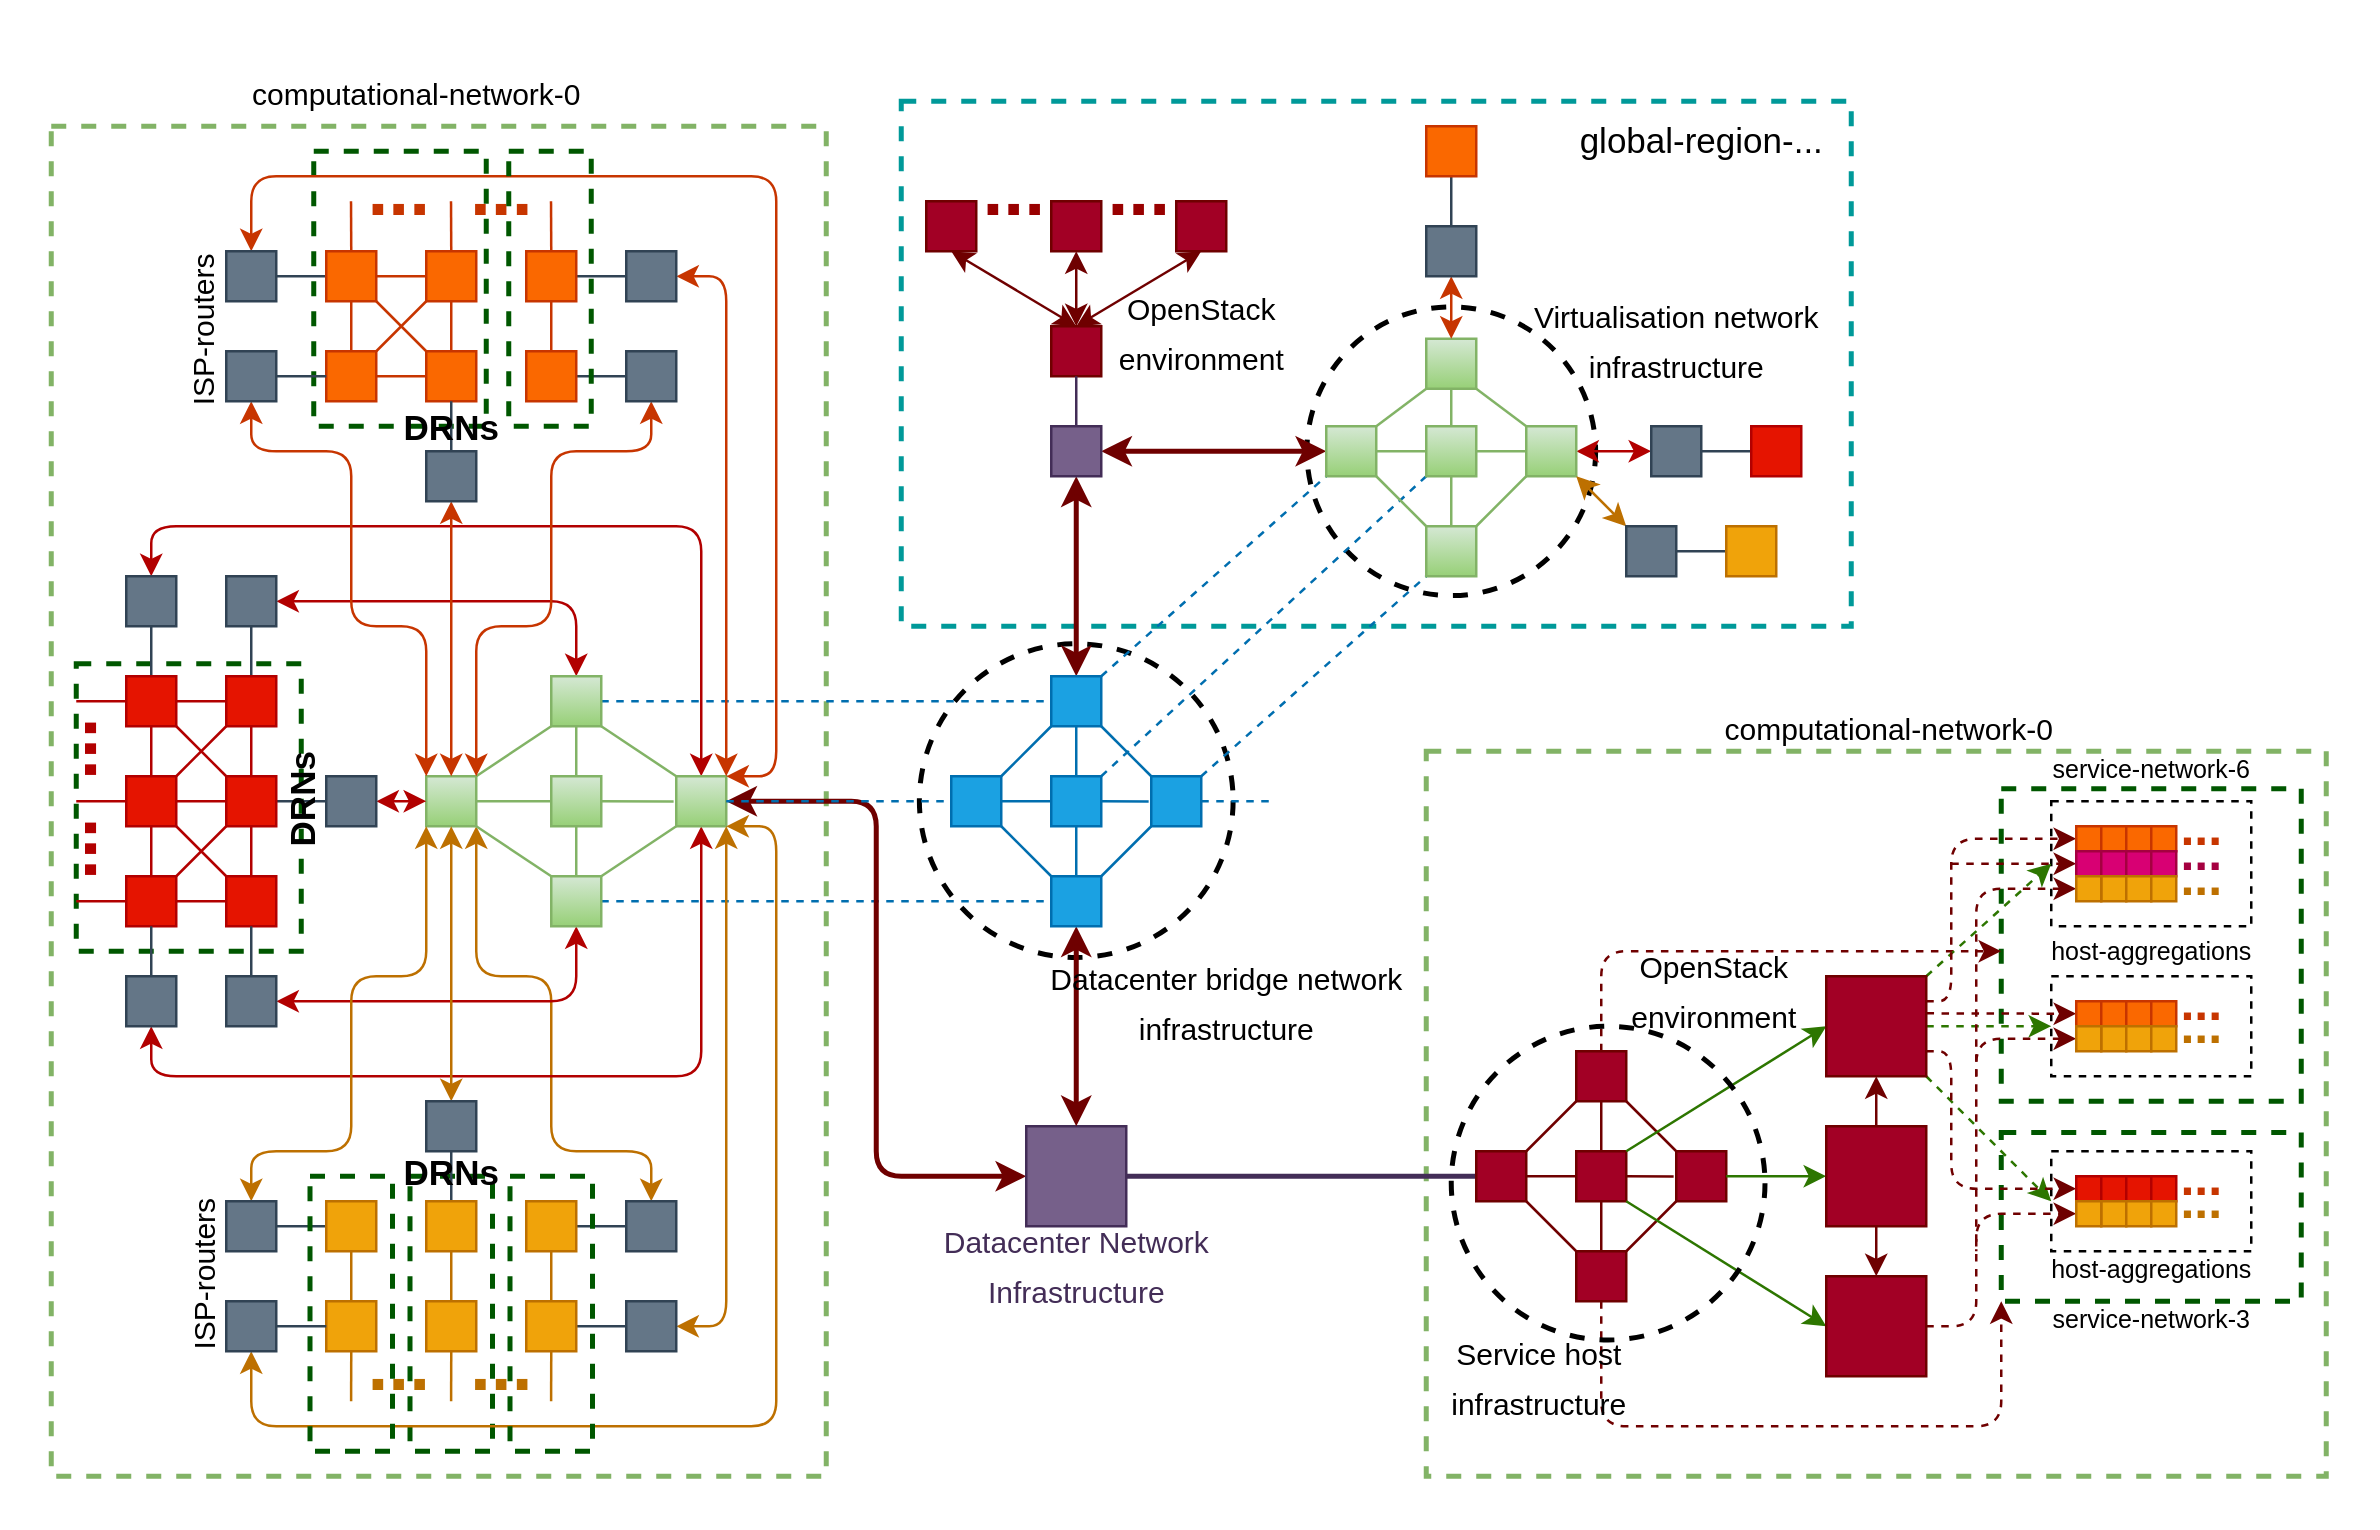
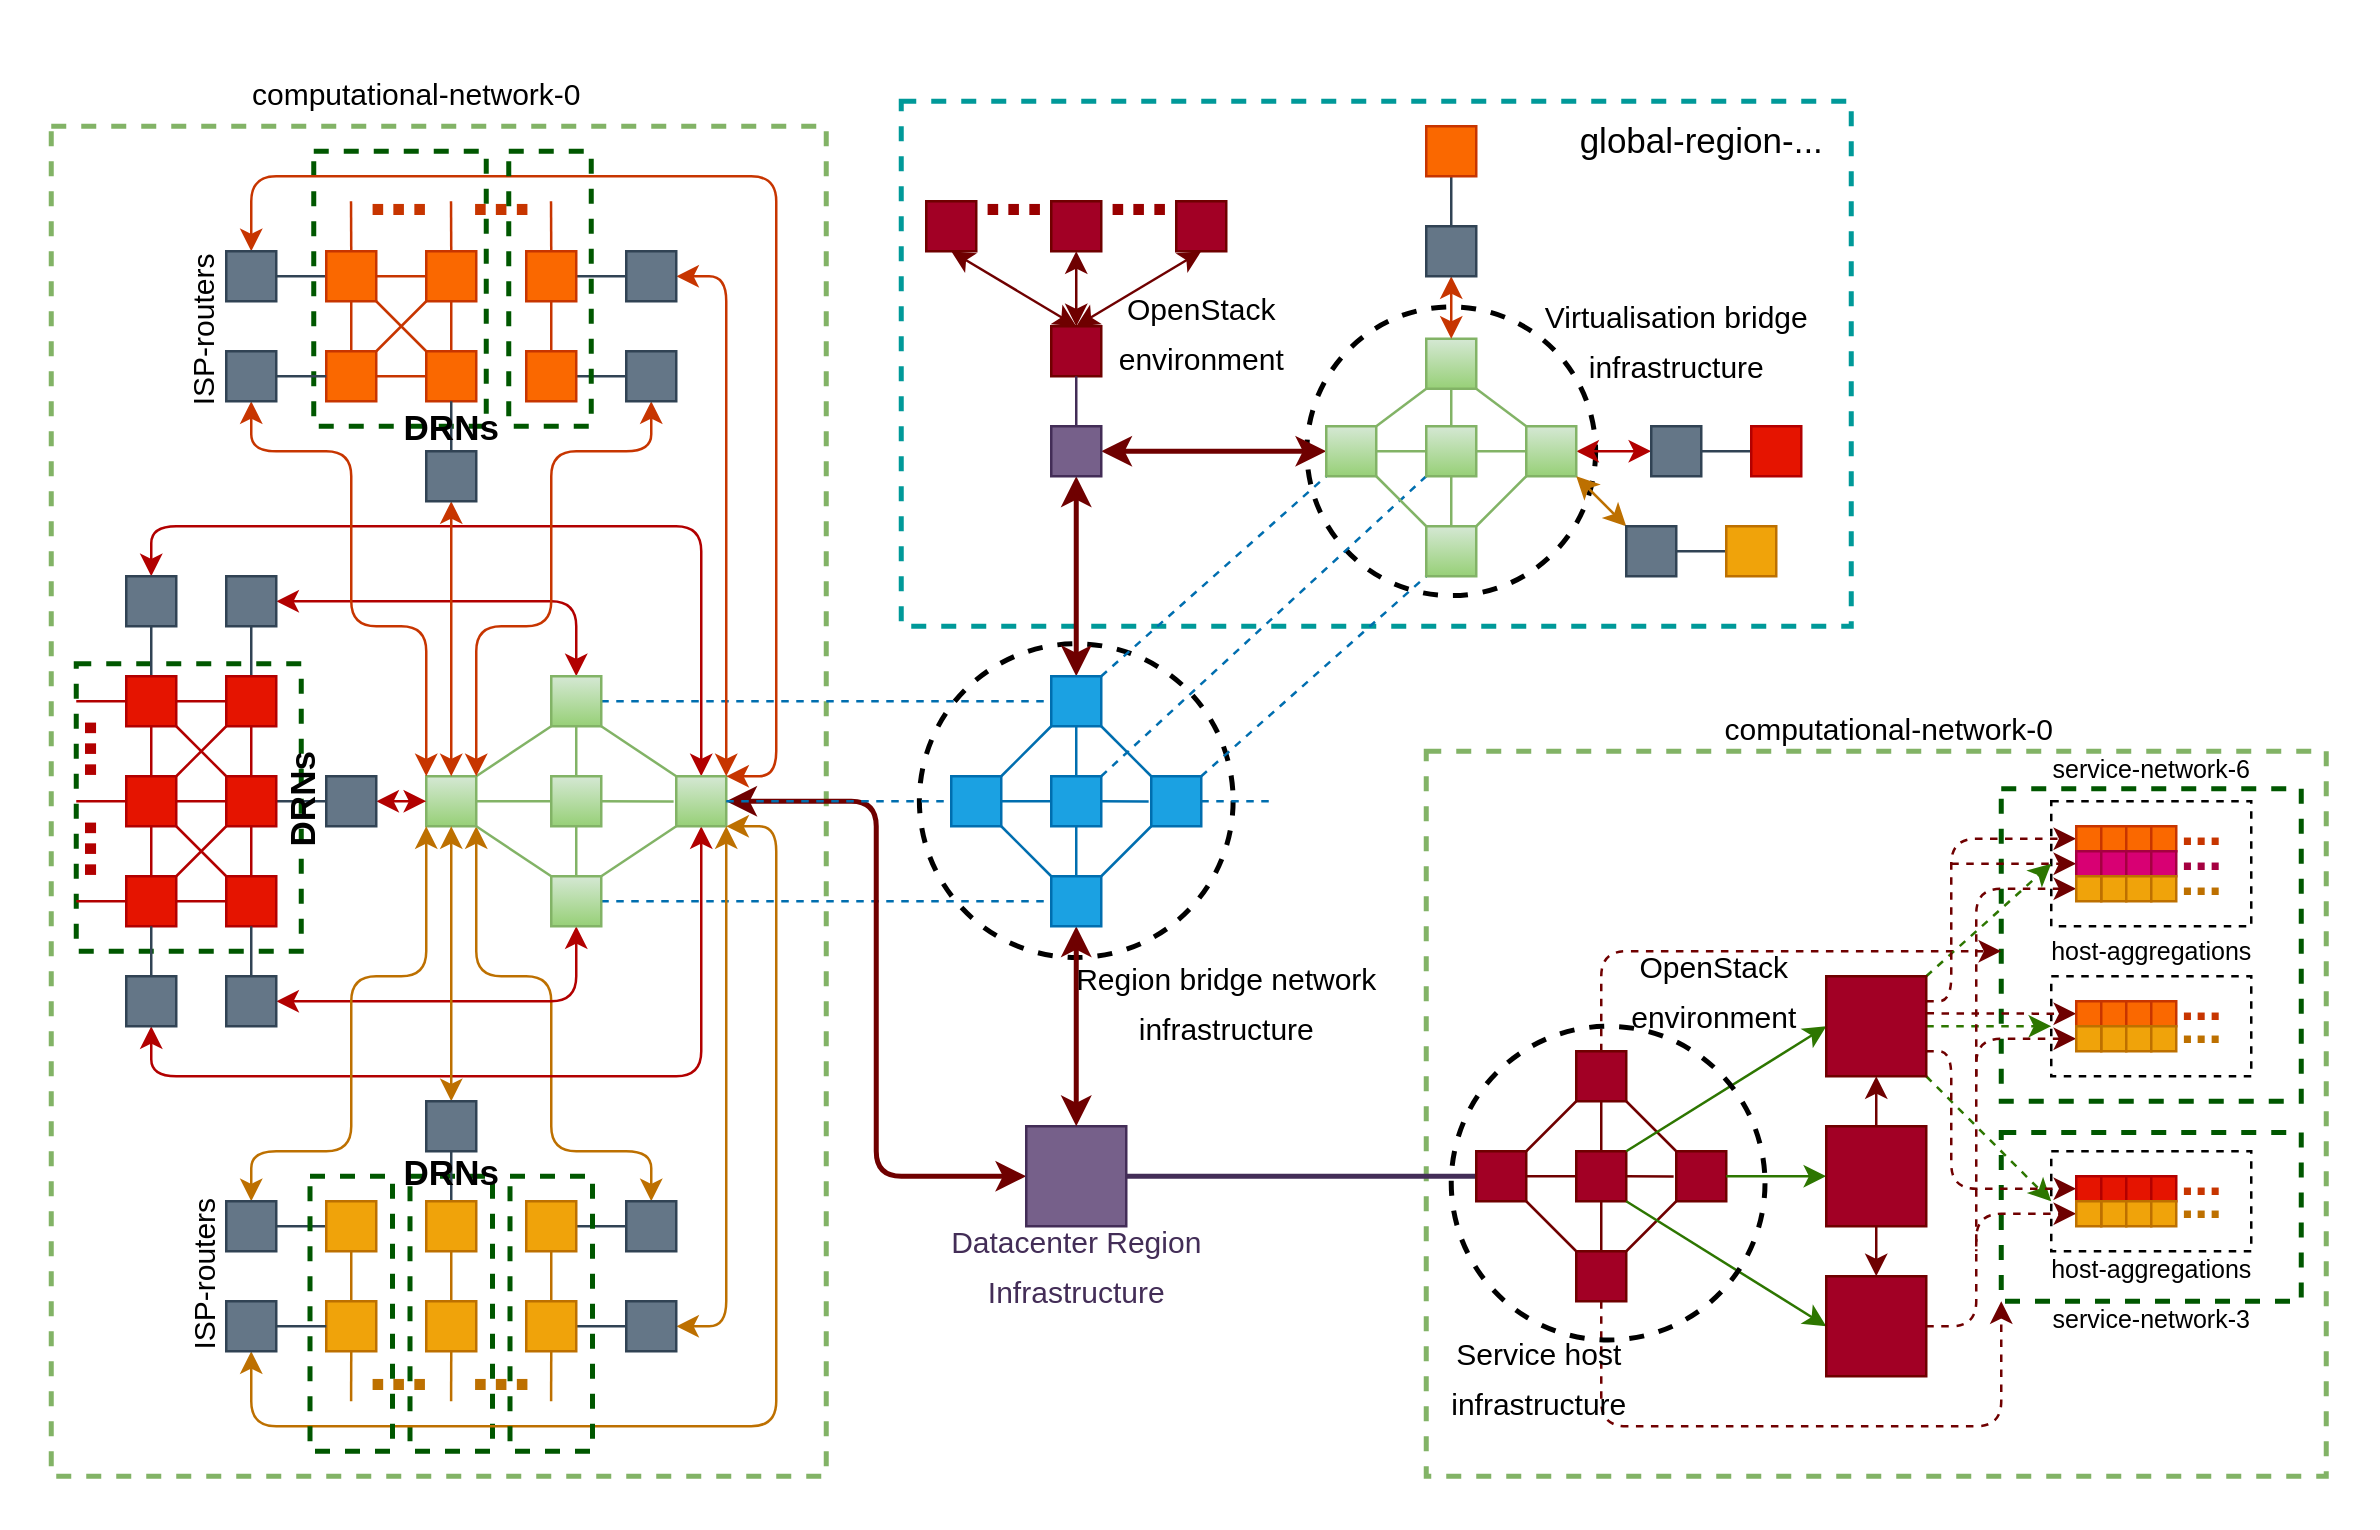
node "Virtualisation network infrastructure": label "Virtualisation network infrastructure" -> "Virtualisation bridge infrastructure"
node "Datacenter bridge network infrastructure": label "Datacenter bridge network infrastructure" -> "Region bridge network infrastructure"
node "Datacenter Network Infrastructure": label "Datacenter Network Infrastructure" -> "Datacenter Region Infrastructure"
